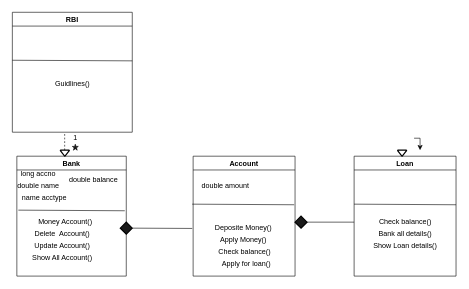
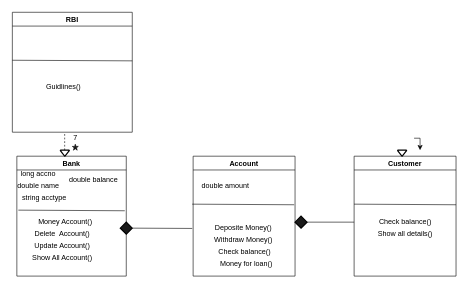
node "Guidlines()": moved (72, 84) -> (63, 87)
node "1": label "1" -> "7"
node "Loan": label "Loan" -> "Customer"
node "name acctype": label "name acctype" -> "string acctype"
node "Bank all details()": label "Bank all details()" -> "Show all details()"
node "Apply Money()": label "Apply Money()" -> "Withdraw Money()"
node "Show Loan details()": removed
node "Apply for loan()": label "Apply for loan()" -> "Money for loan()"
